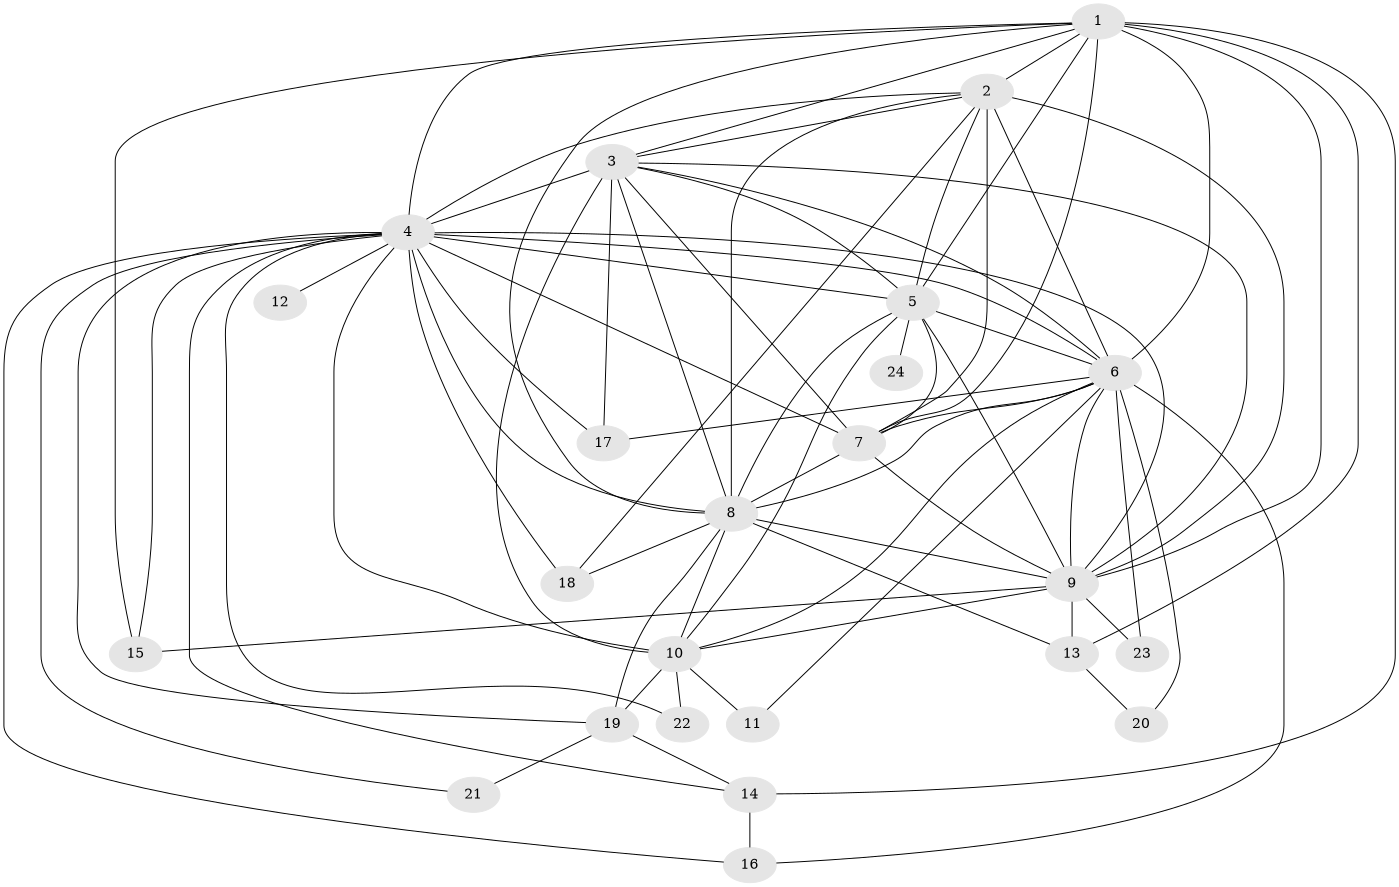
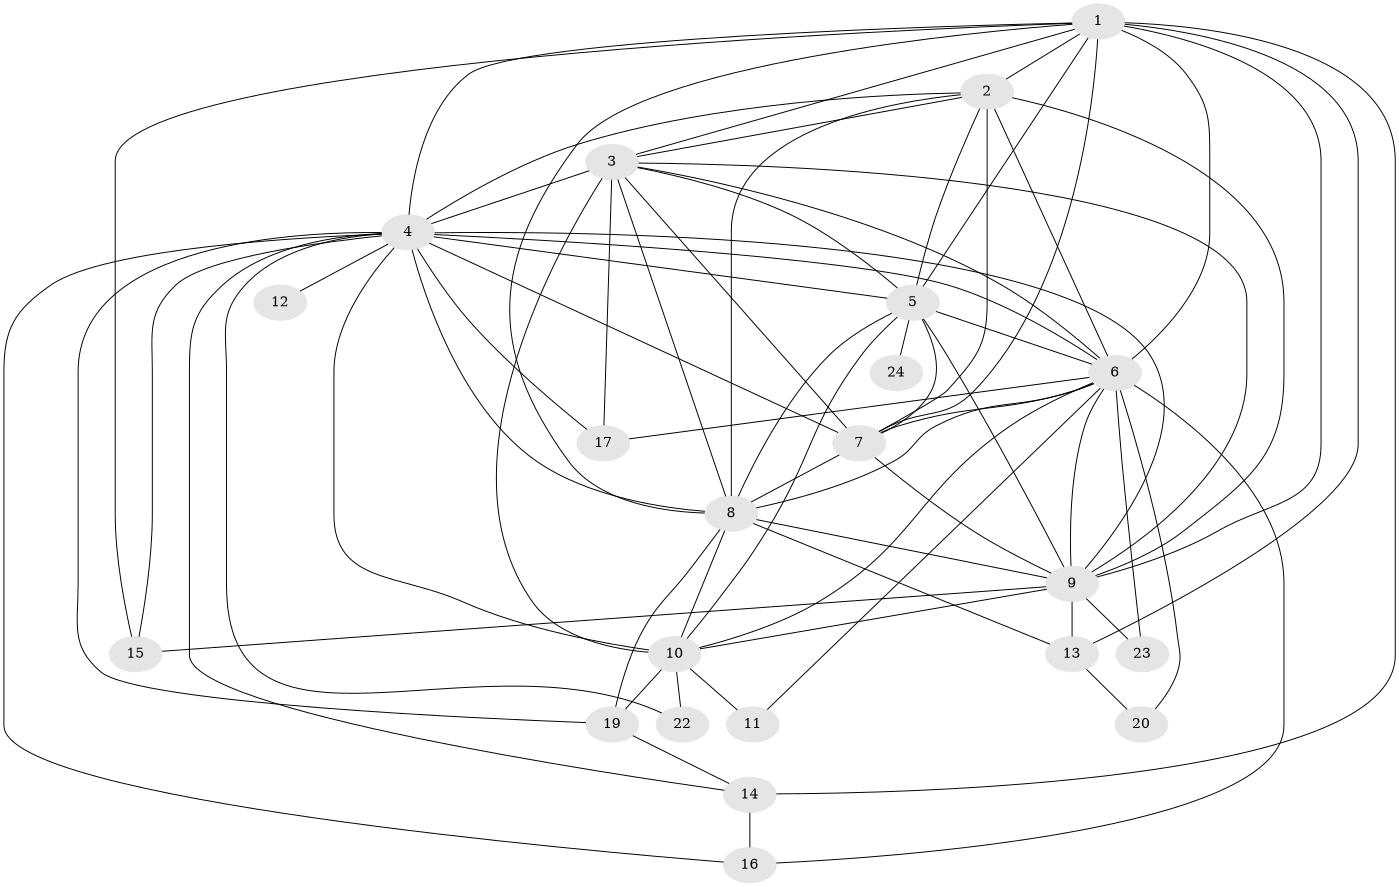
node "18": removed
node "21": removed
